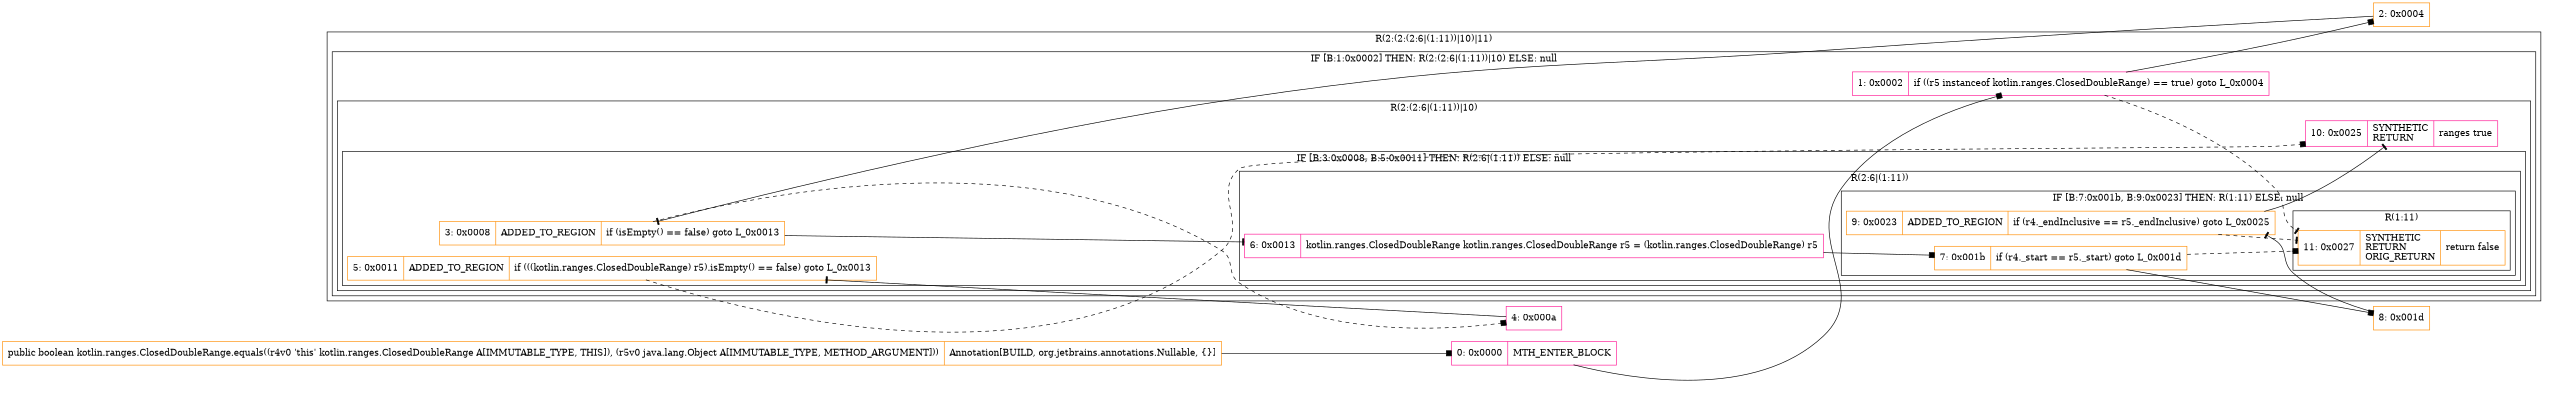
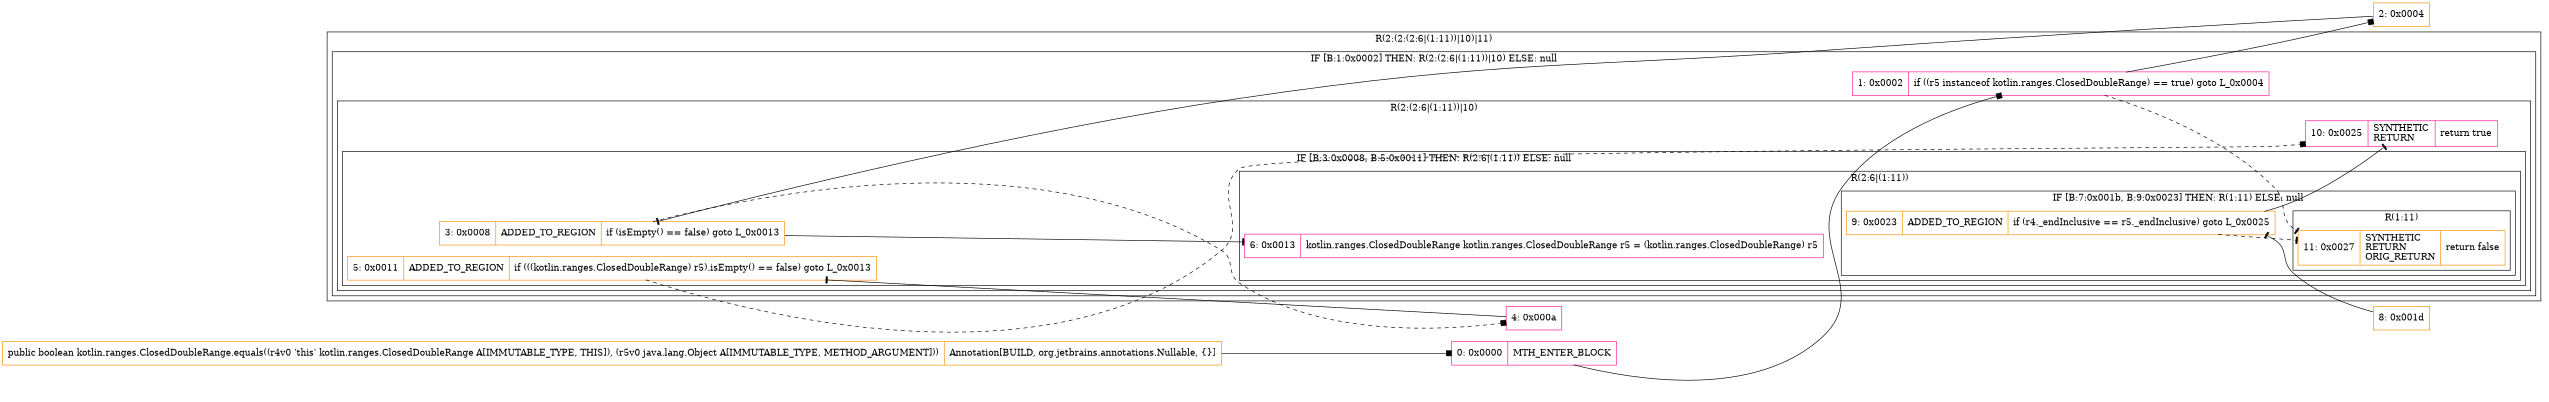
node "10: 0x0025": text "ranges true" -> "return true"
node "7: 0x001b": removed
